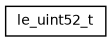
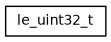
node "le_uint52_t": label "le_uint52_t" -> "le_uint32_t"
